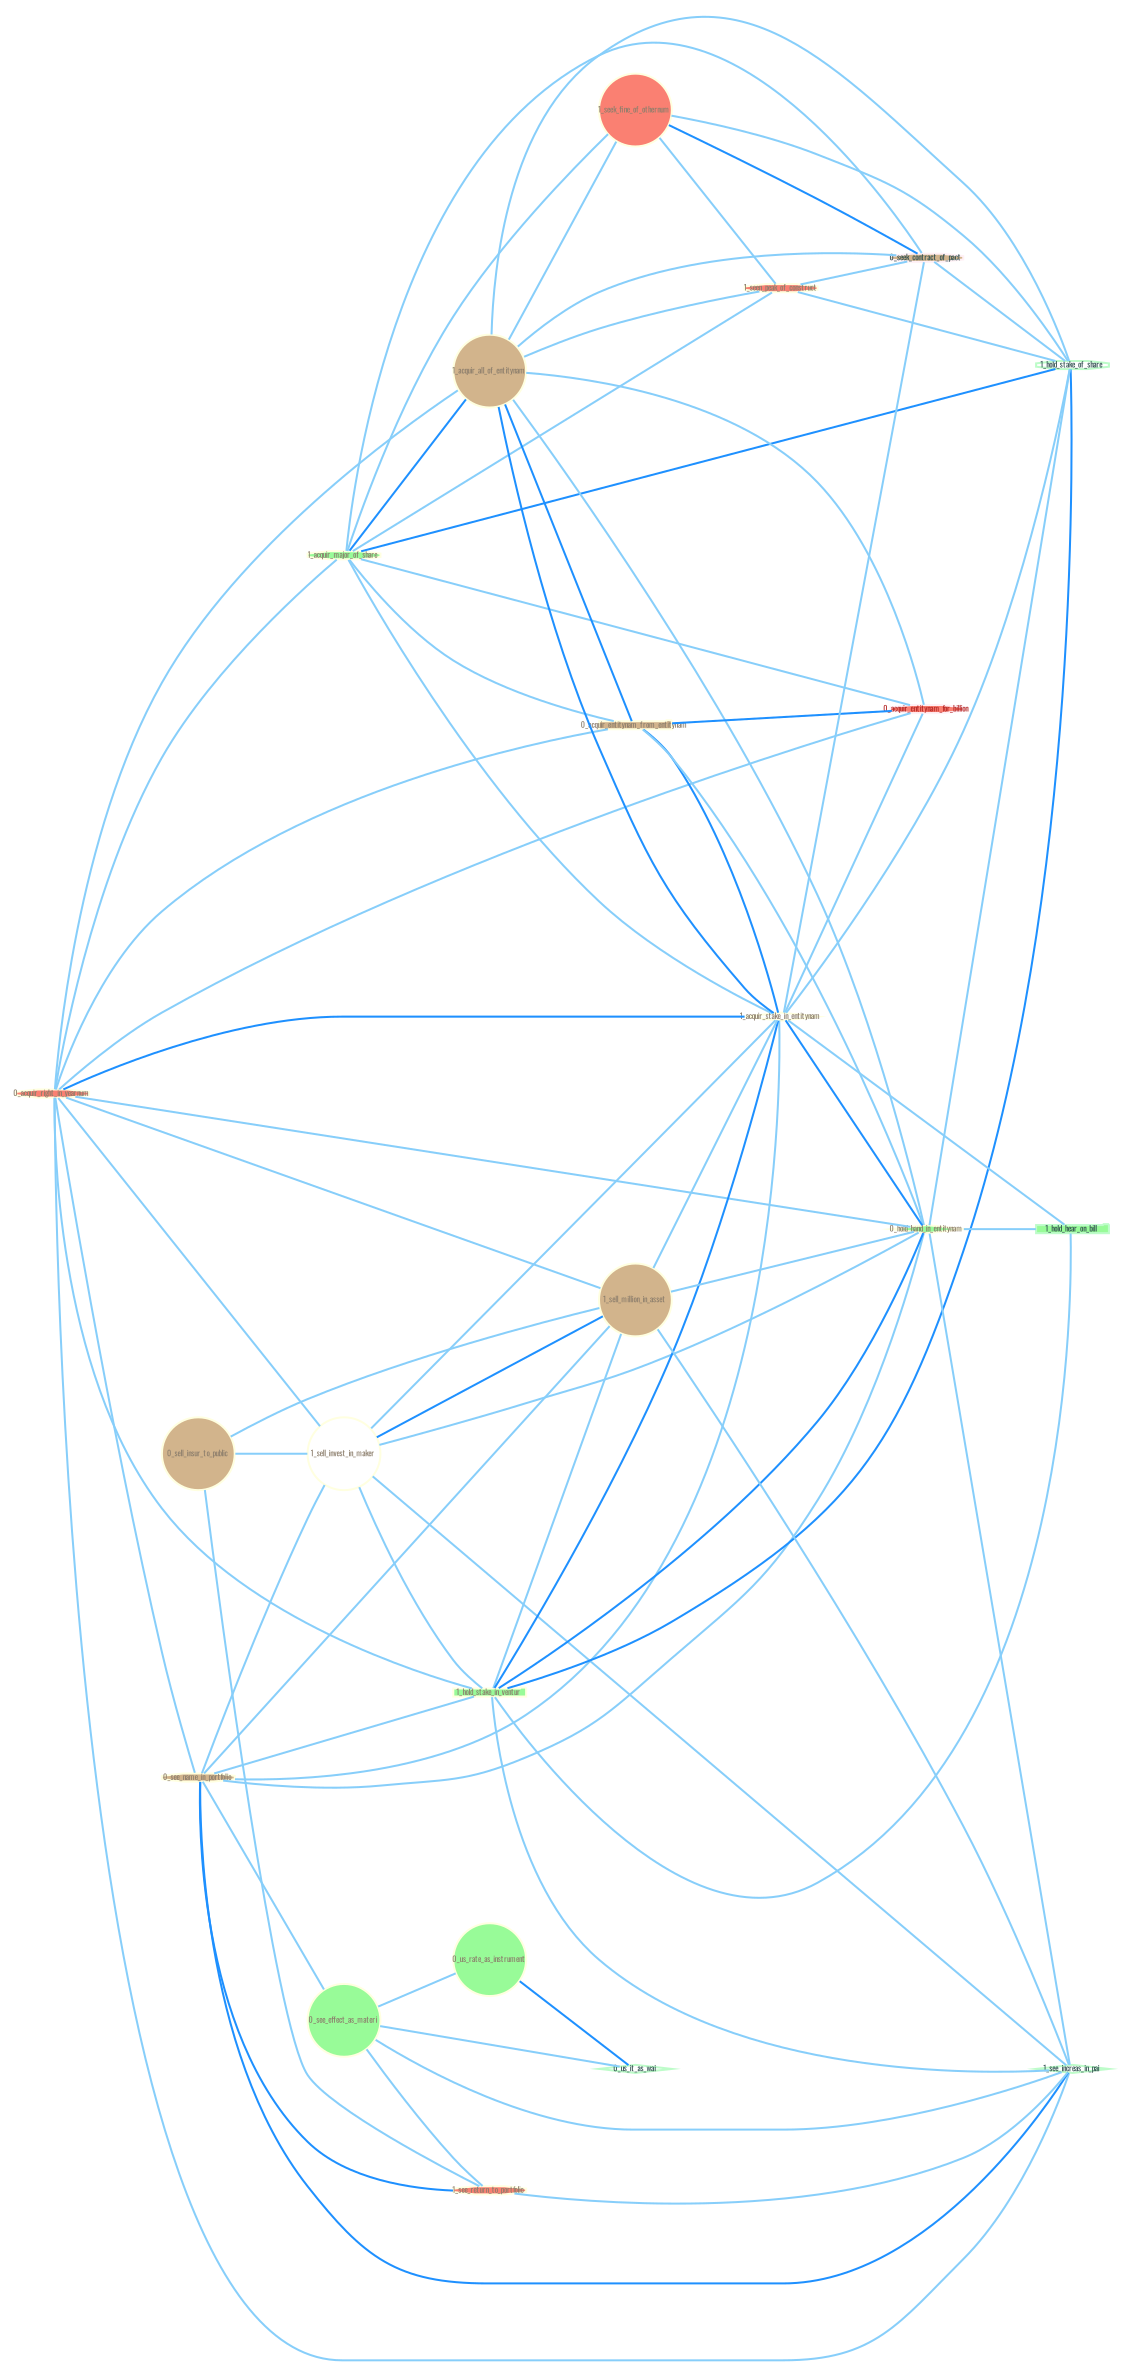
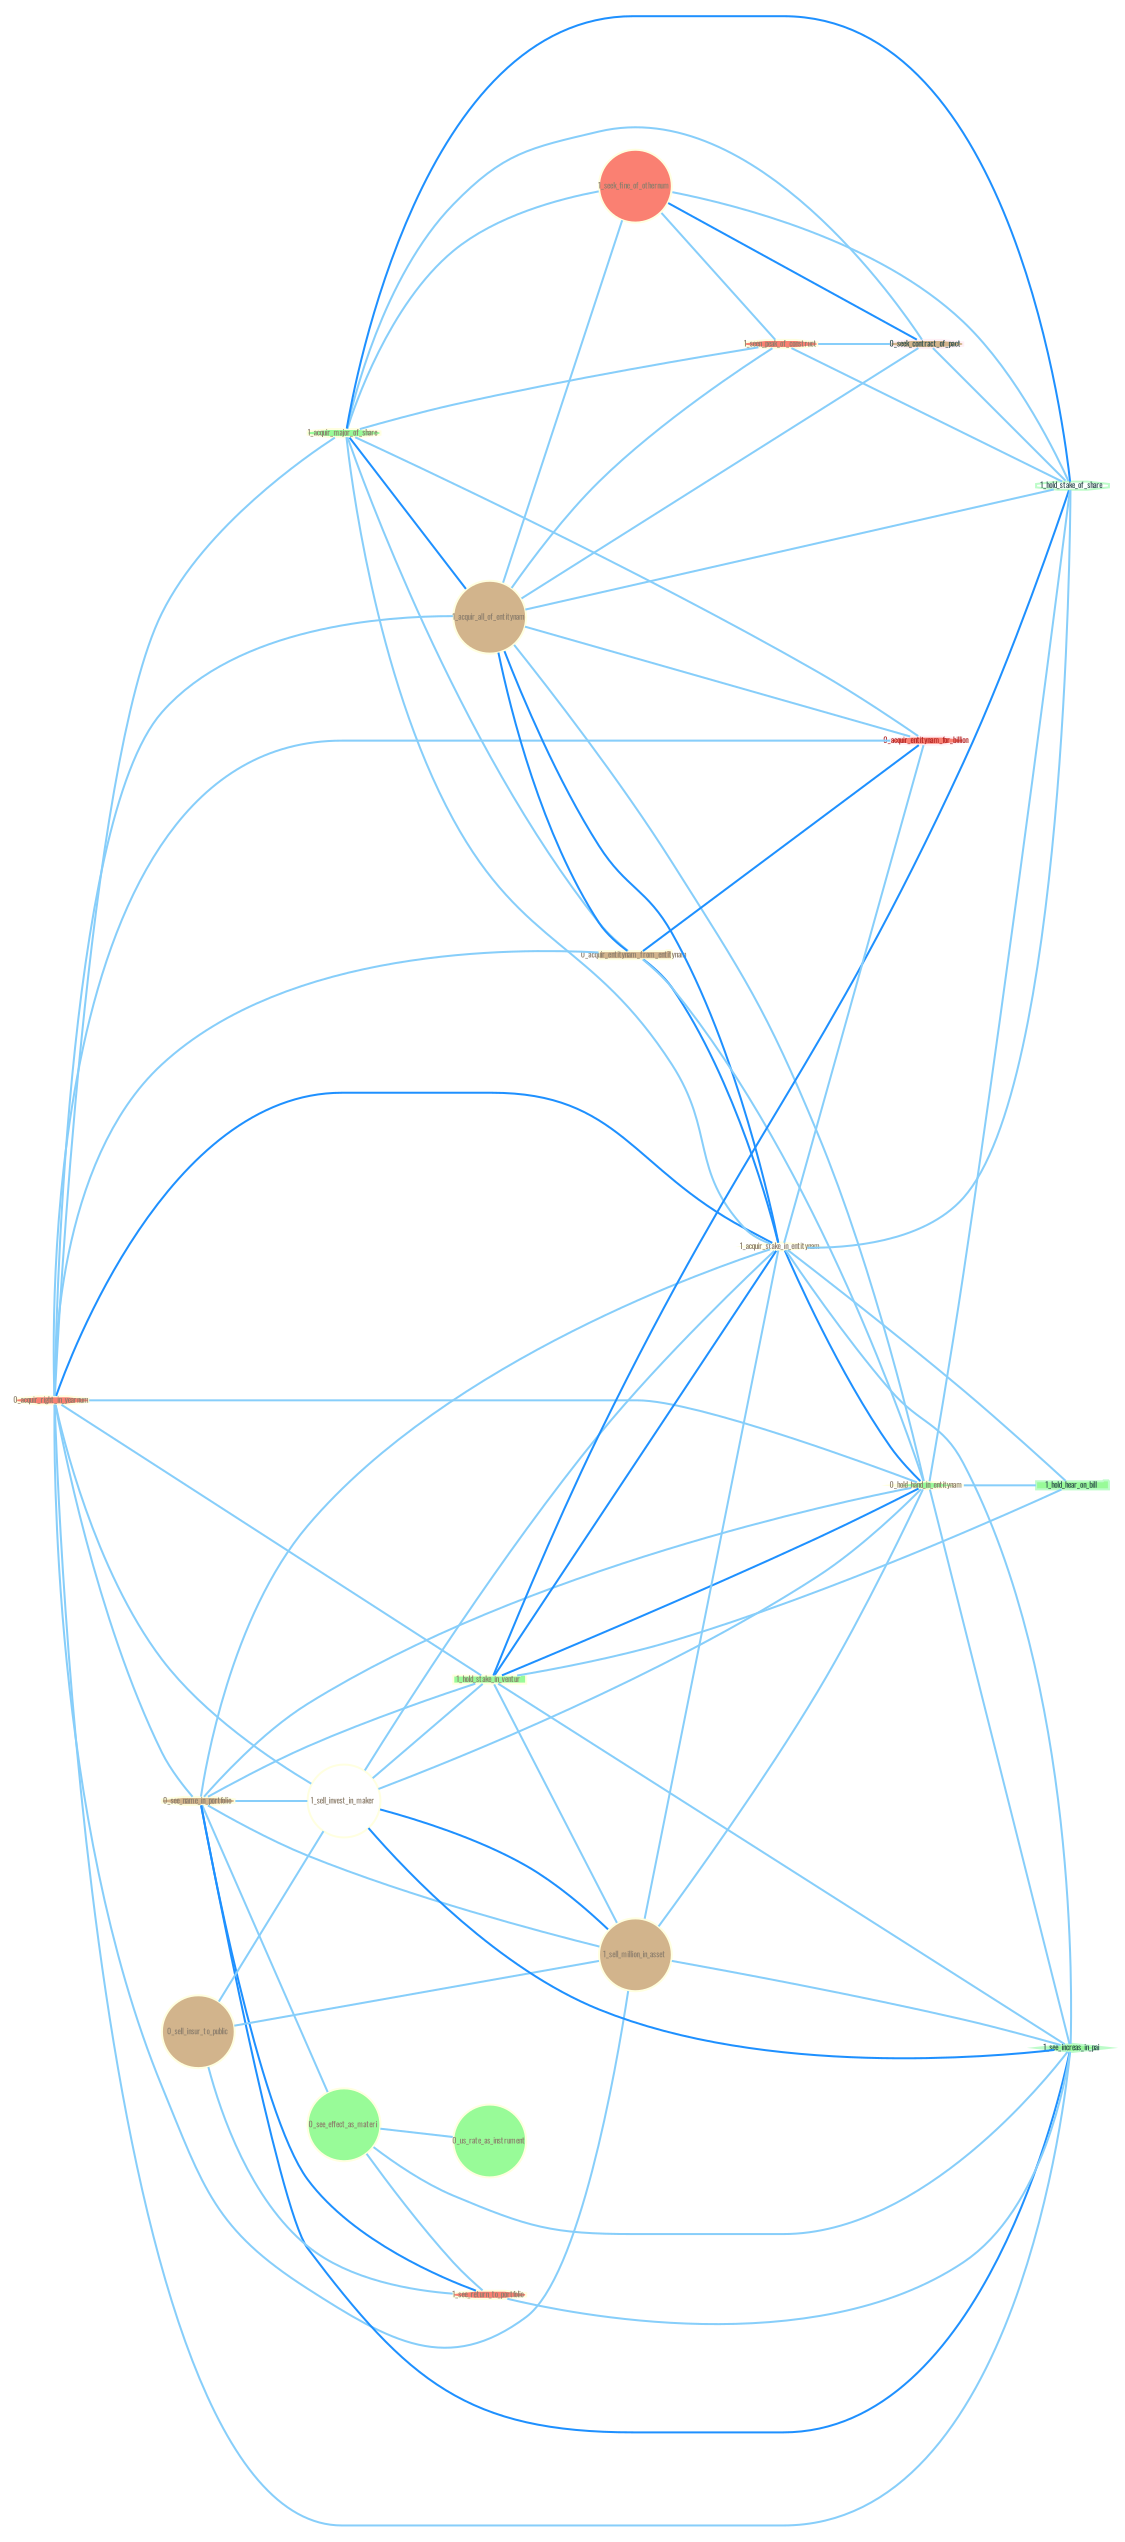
edge "0_seek_contract_of_pact" -- "1_acquir_stake_in_entitynam": now "1_see_increas_in_pai" -- "1_acquir_stake_in_entitynam"
edge "1_sell_invest_in_maker" -- "1_see_increas_in_pai": color #87cefa -> #1e90ff
node "0_us_it_as_wai": removed
node "1_see_increas_in_pai": fillcolor white -> palegreen
